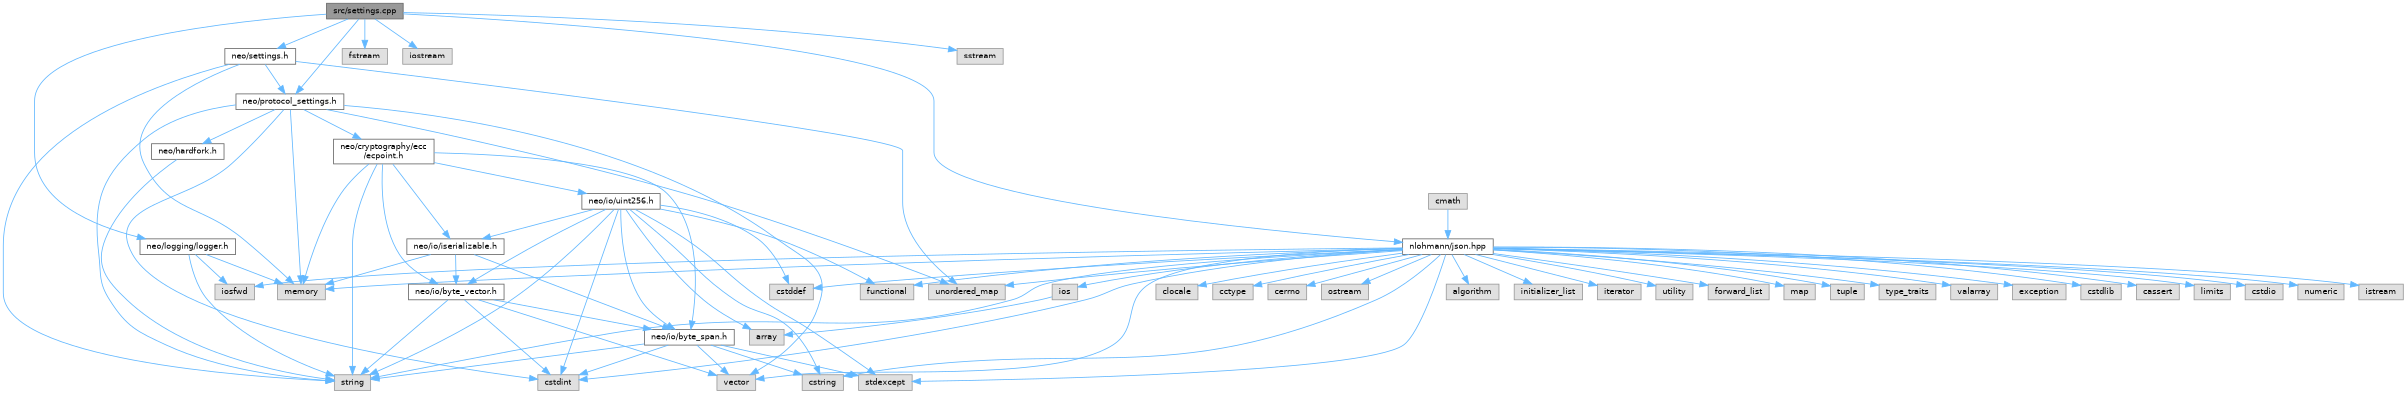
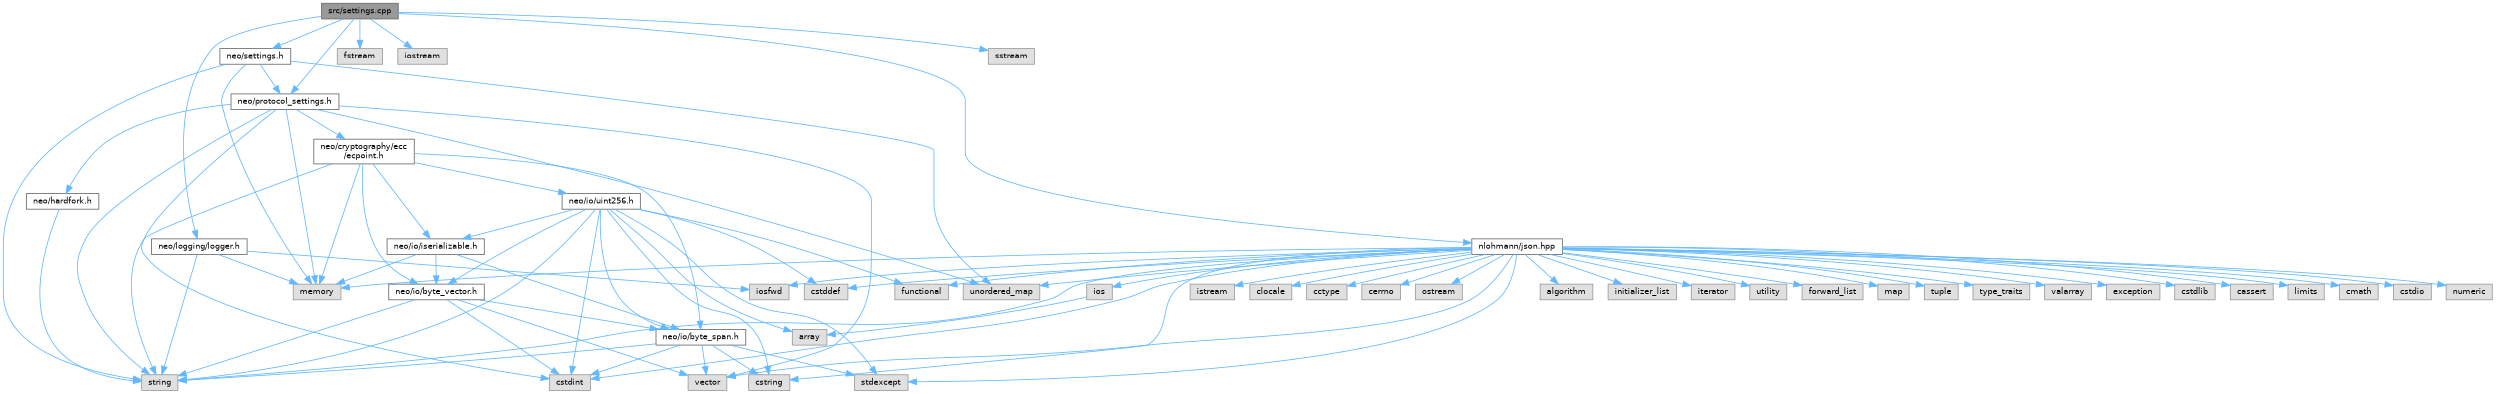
edge "cmath" -> "nlohmann/json.hpp": reversed
